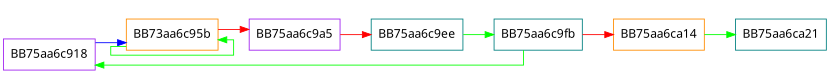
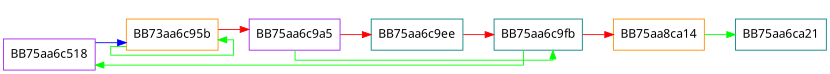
edge "BB75aa6c9ee" -> "BB75aa6c9fb": color green -> red
node "BB75aa6ca14": label "BB75aa6ca14" -> "BB75aa8ca14"
node "BB75aa6c918": label "BB75aa6c918" -> "BB75aa6c518"
edge "BB75aa6c9a5" -> "BB75aa6c9fb": added
